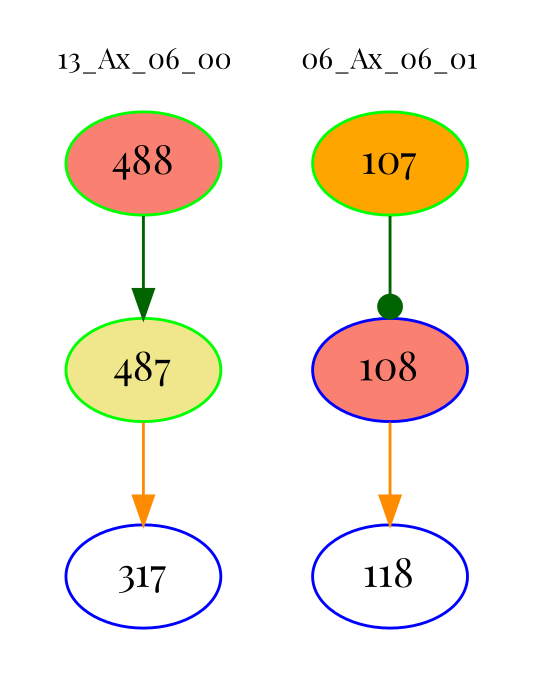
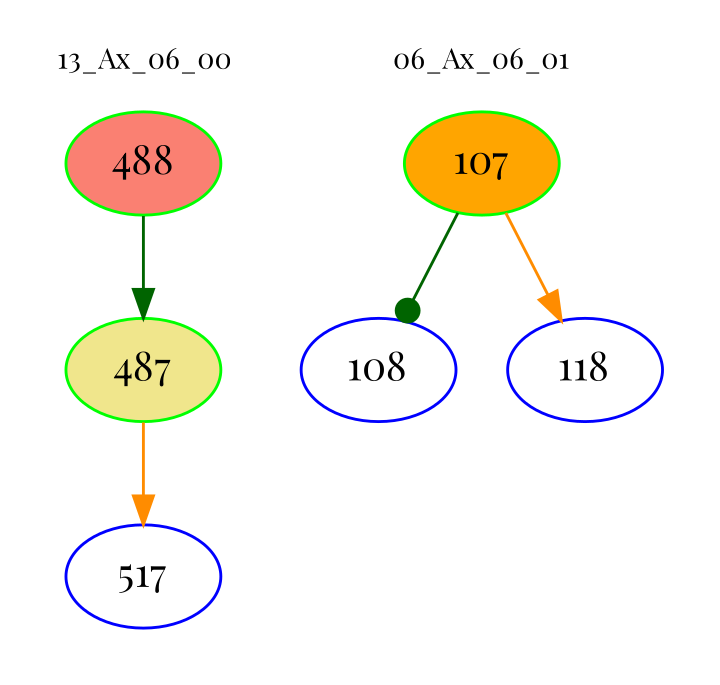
node "108": fillcolor salmon -> white
edge "108" -> "118": now "107" -> "118"
node "317": label "317" -> "517"
